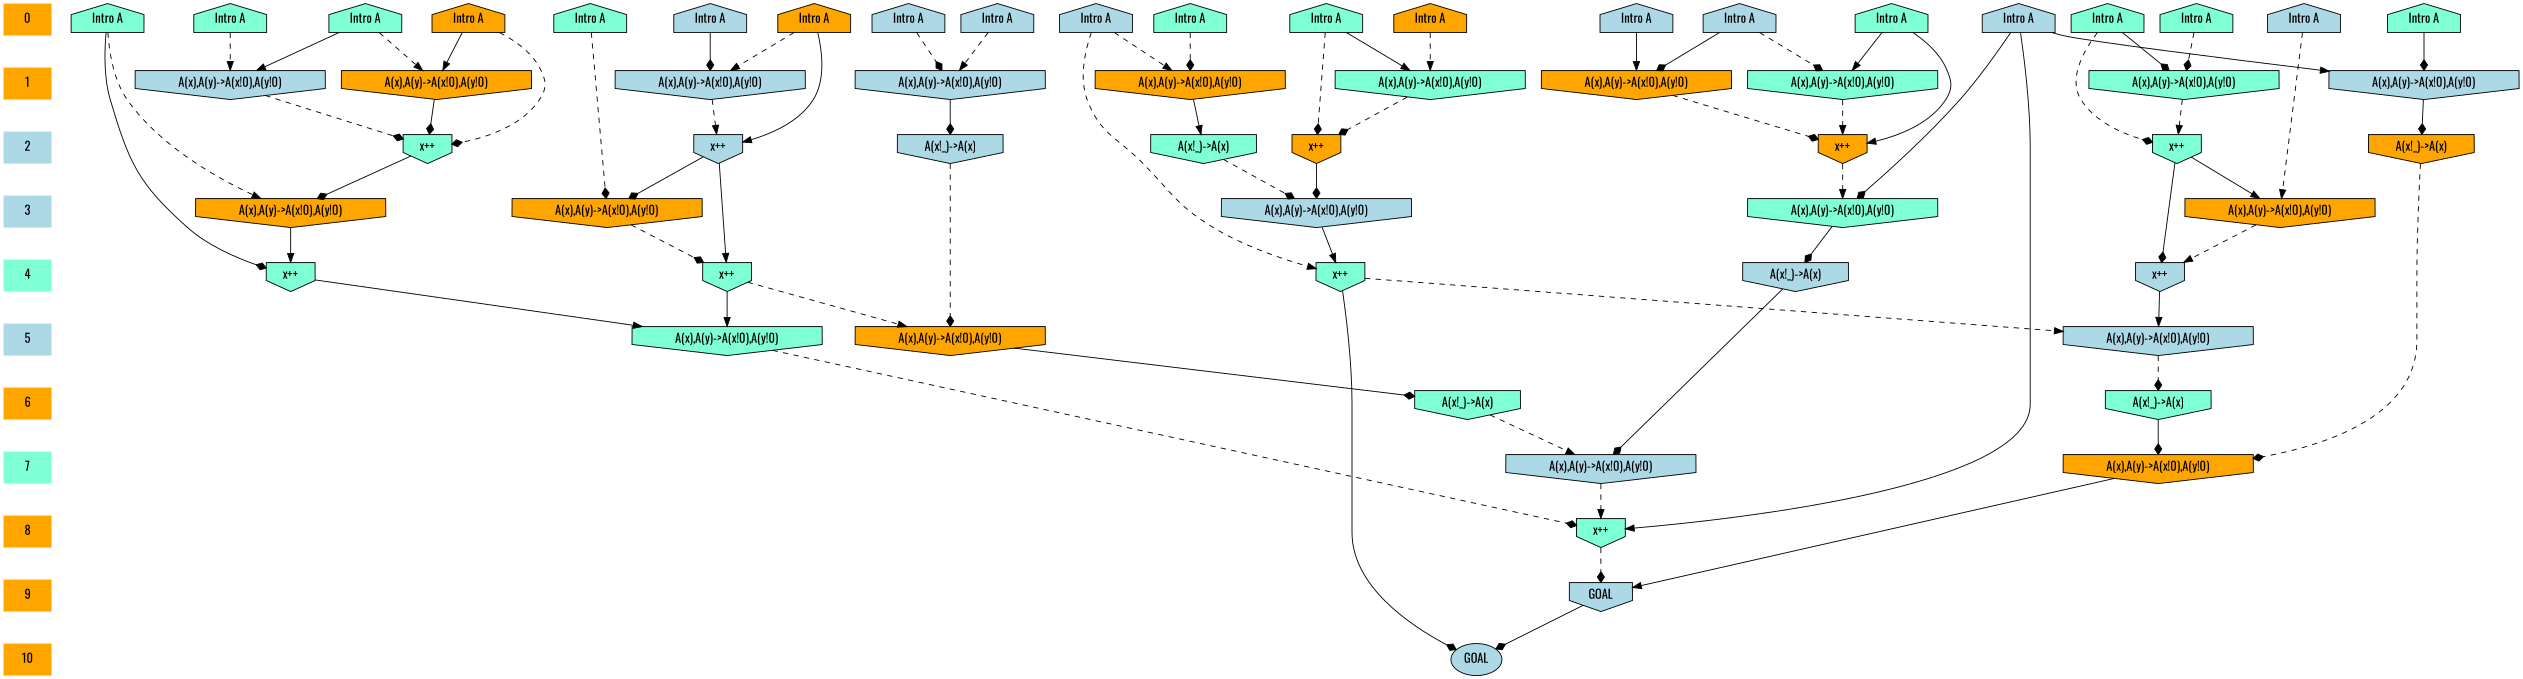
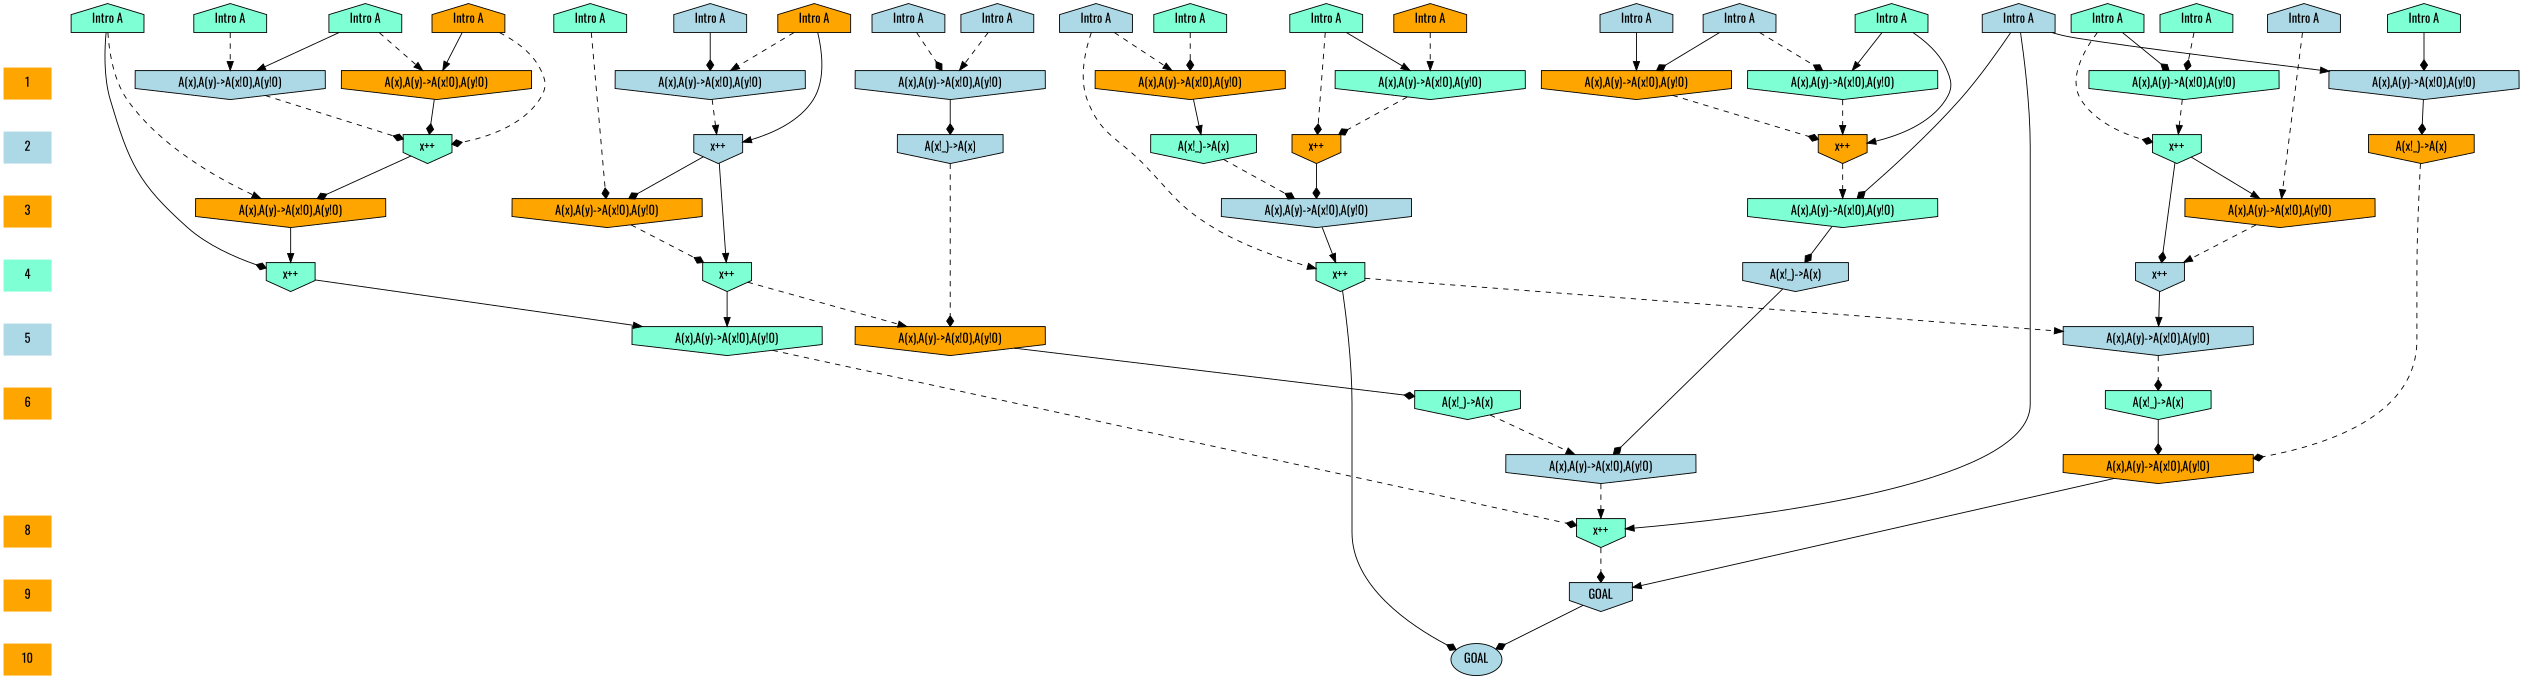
node "0": removed
node "3": fillcolor lightblue -> orange
node "7": removed
